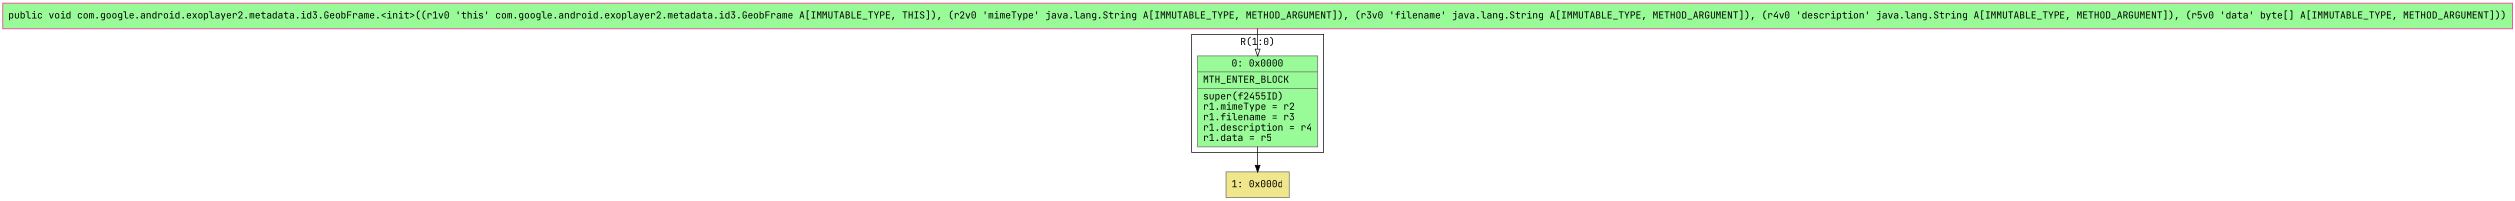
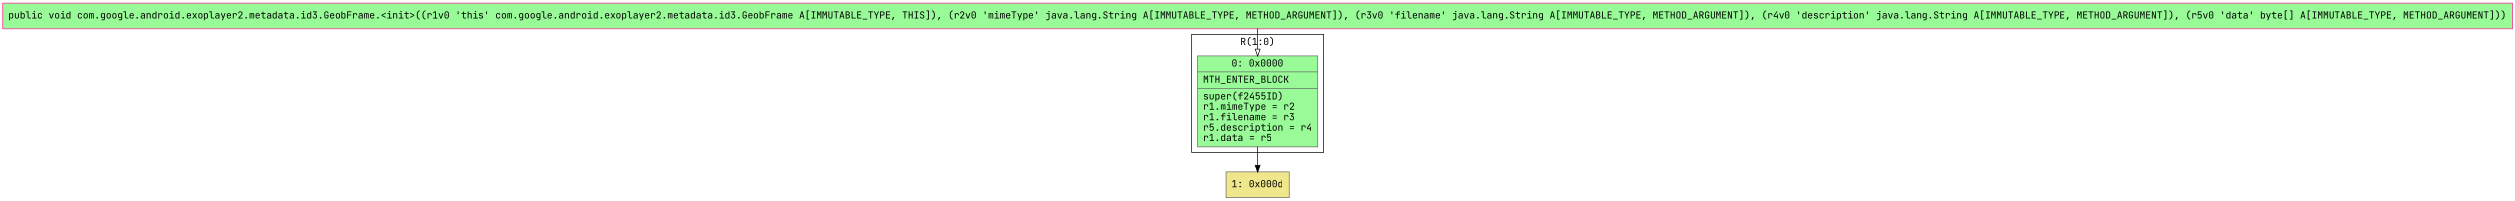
node "0: 0x0000": text "r1.description = r4" -> "r5.description = r4"
